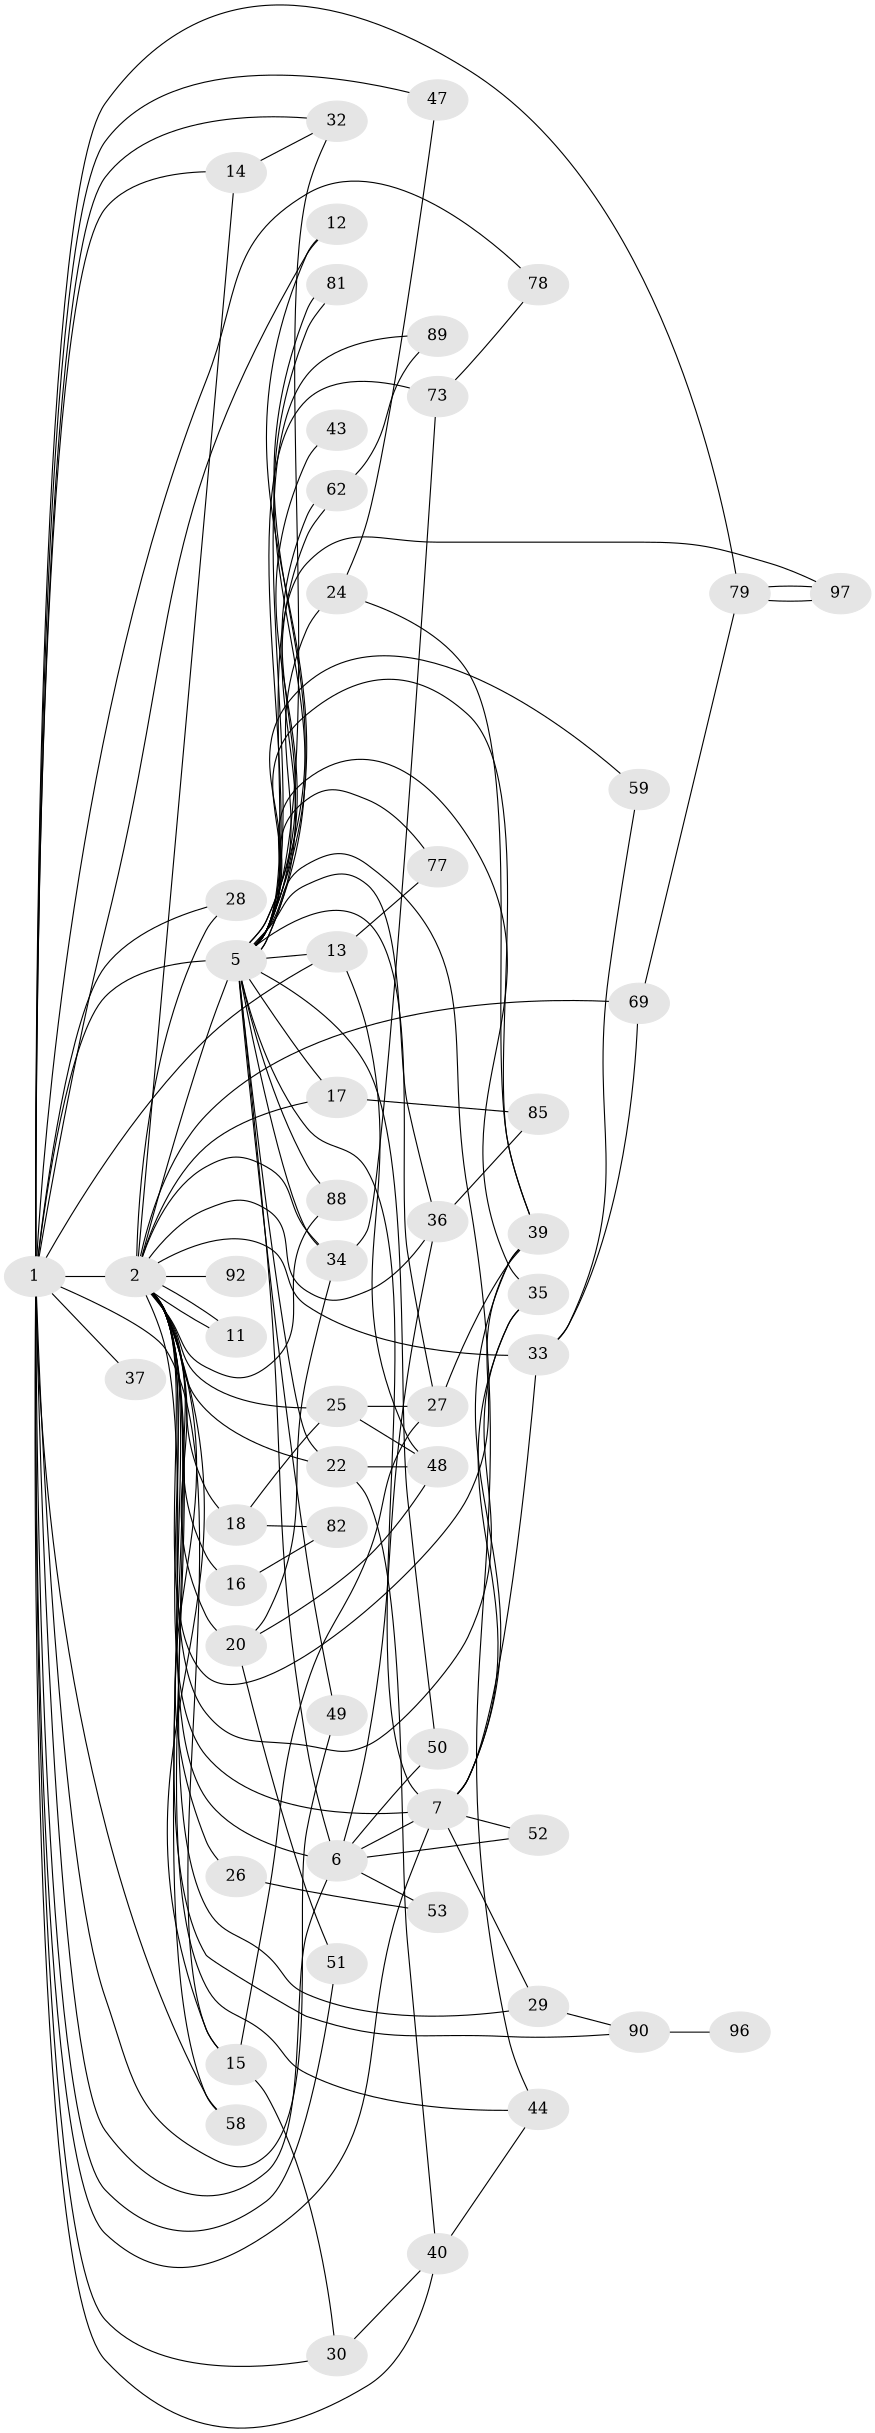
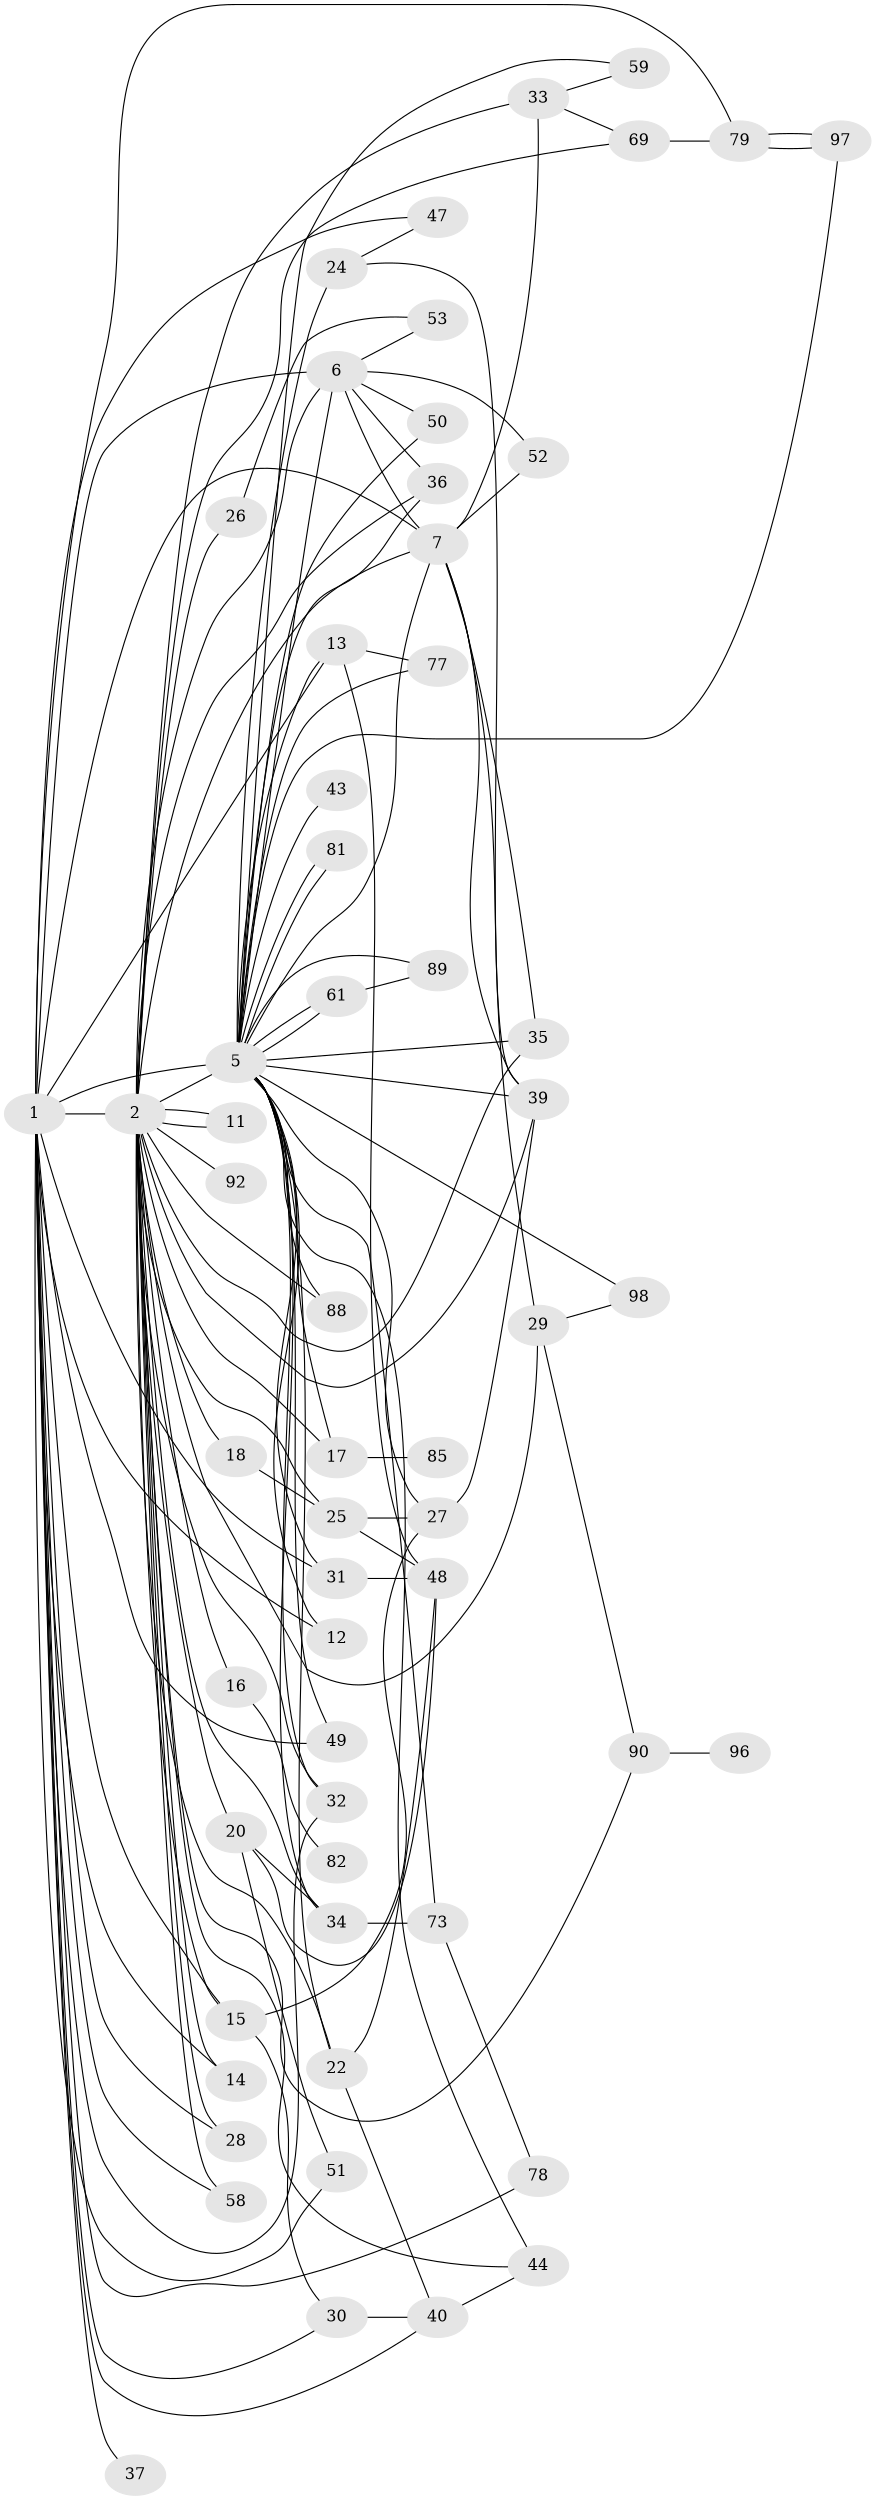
edge "32" -- "14": now "32" -- "2"
node "62": label "62" -> "61"
edge "85" -- "36": removed
node "98": added
edge "18" -- "82": removed
node "31": added
